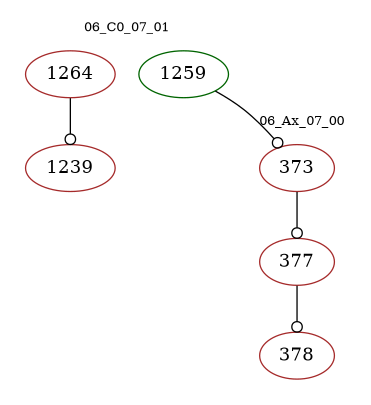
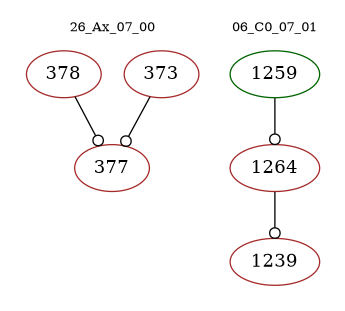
edge "1259" -> "373": now "1259" -> "1264"
cluster "06_Ax_07_00": label "06_Ax_07_00" -> "26_Ax_07_00"
edge "377" -> "378": reversed
